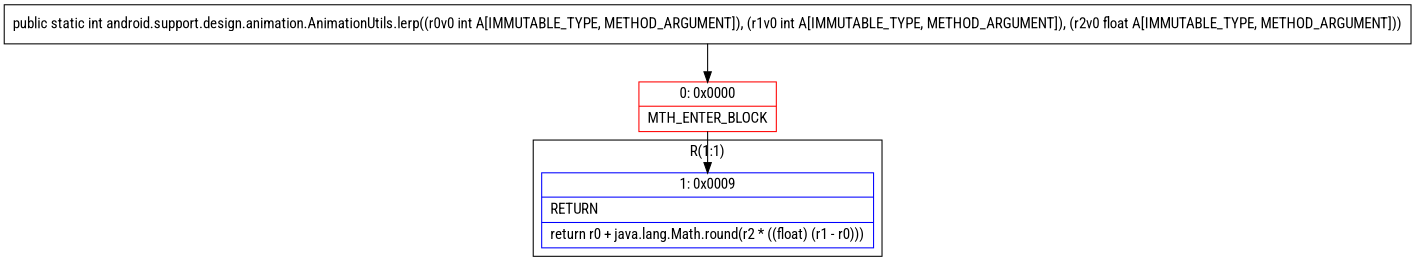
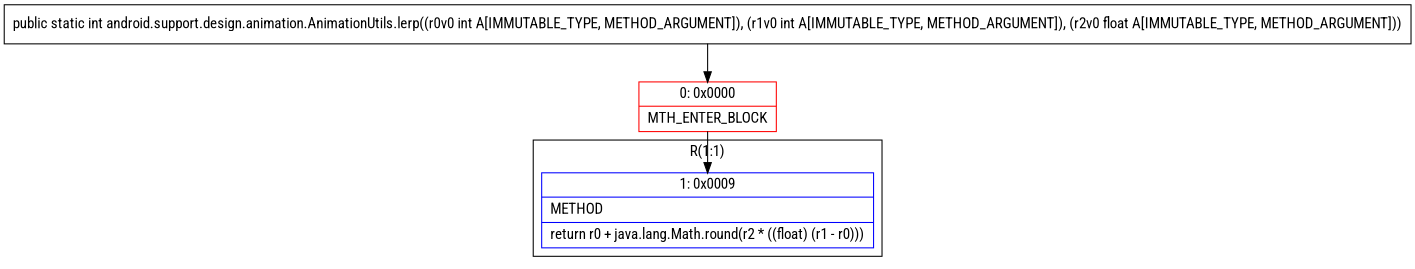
node "1: 0x0009": text "RETURN" -> "METHOD"
